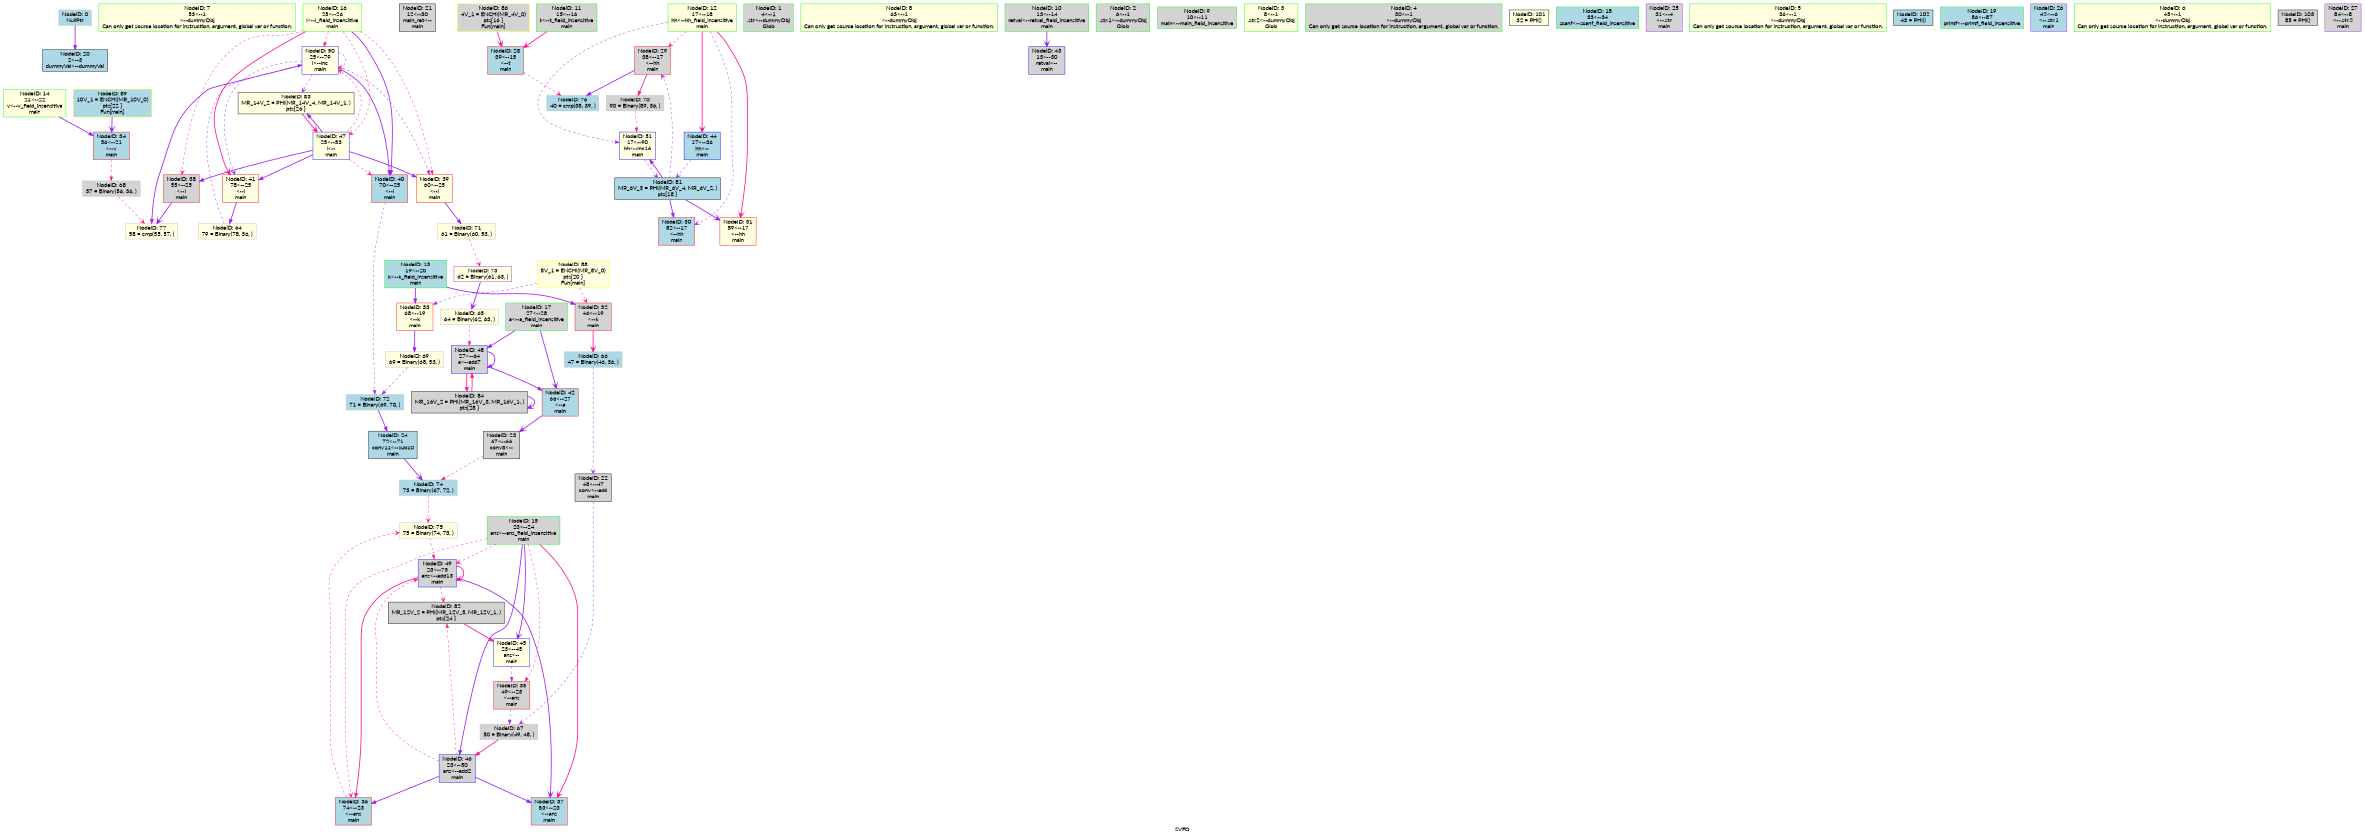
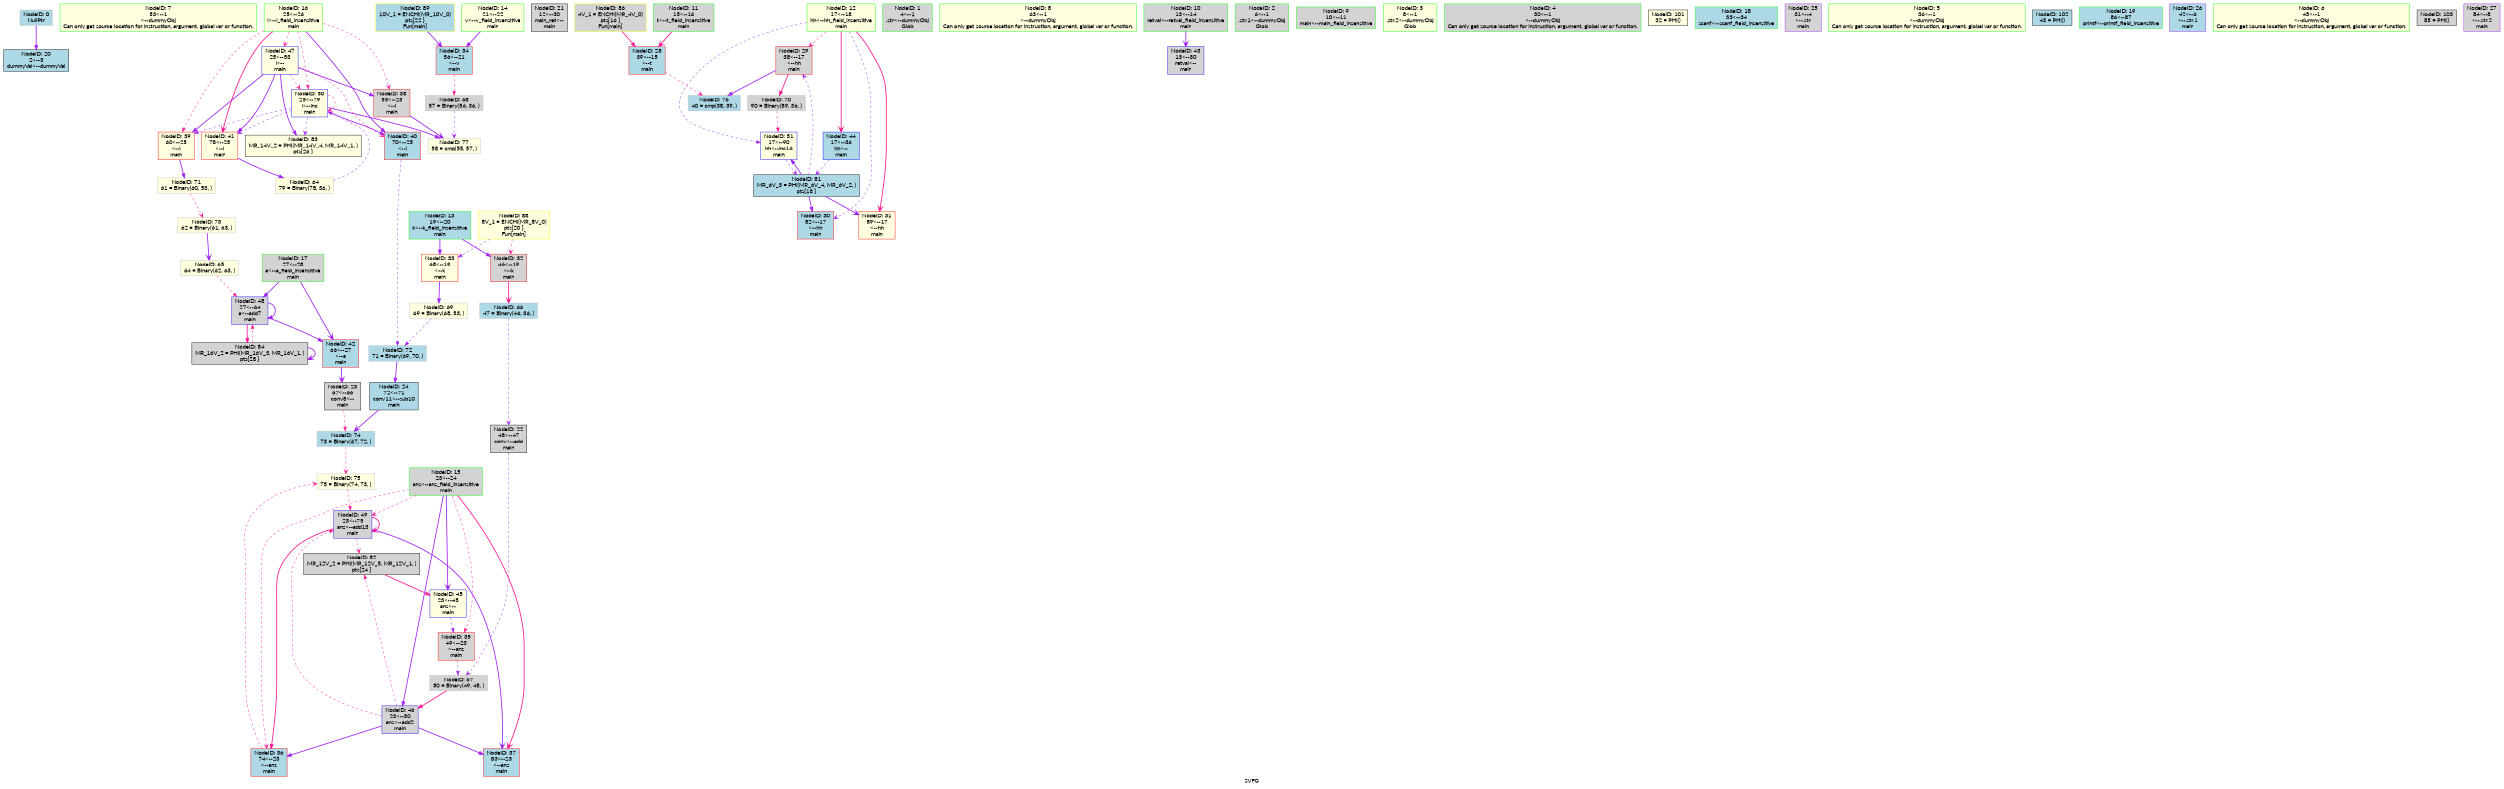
edge "NodeID: 86" -> "NodeID: 28": arrowhead vee -> normal
edge "NodeID: 83" -> "NodeID: 47": removed
edge "NodeID: 68" -> "NodeID: 77": color deeppink -> purple
node "NodeID: 73": color purple -> grey
edge "NodeID: 84" -> "NodeID: 48": style bold -> dashed
